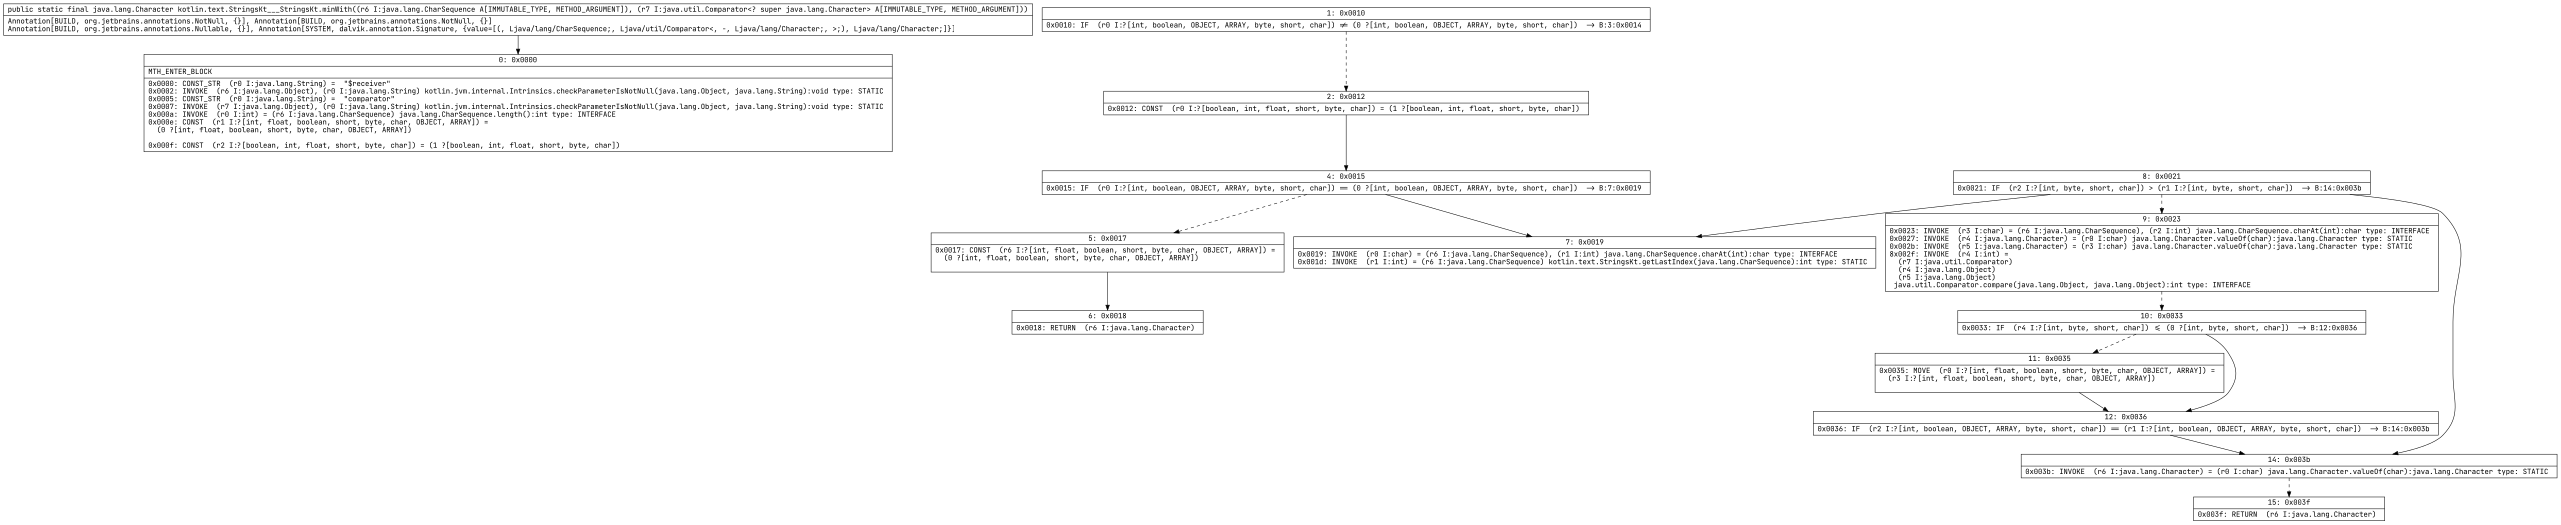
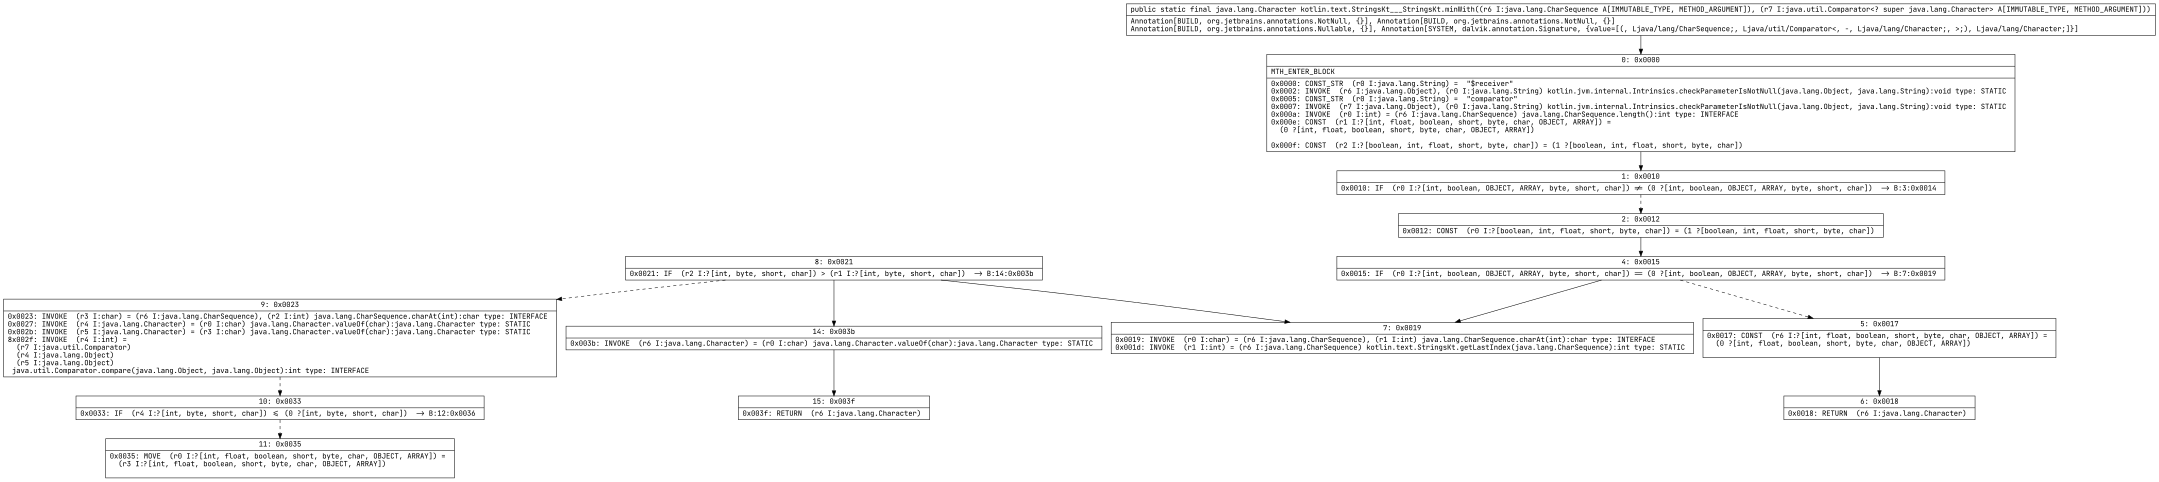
edge "0: 0x0000" -> "1: 0x0010": added
node "12: 0x0036": removed
edge "14: 0x003b" -> "15: 0x003f": style dashed -> solid
